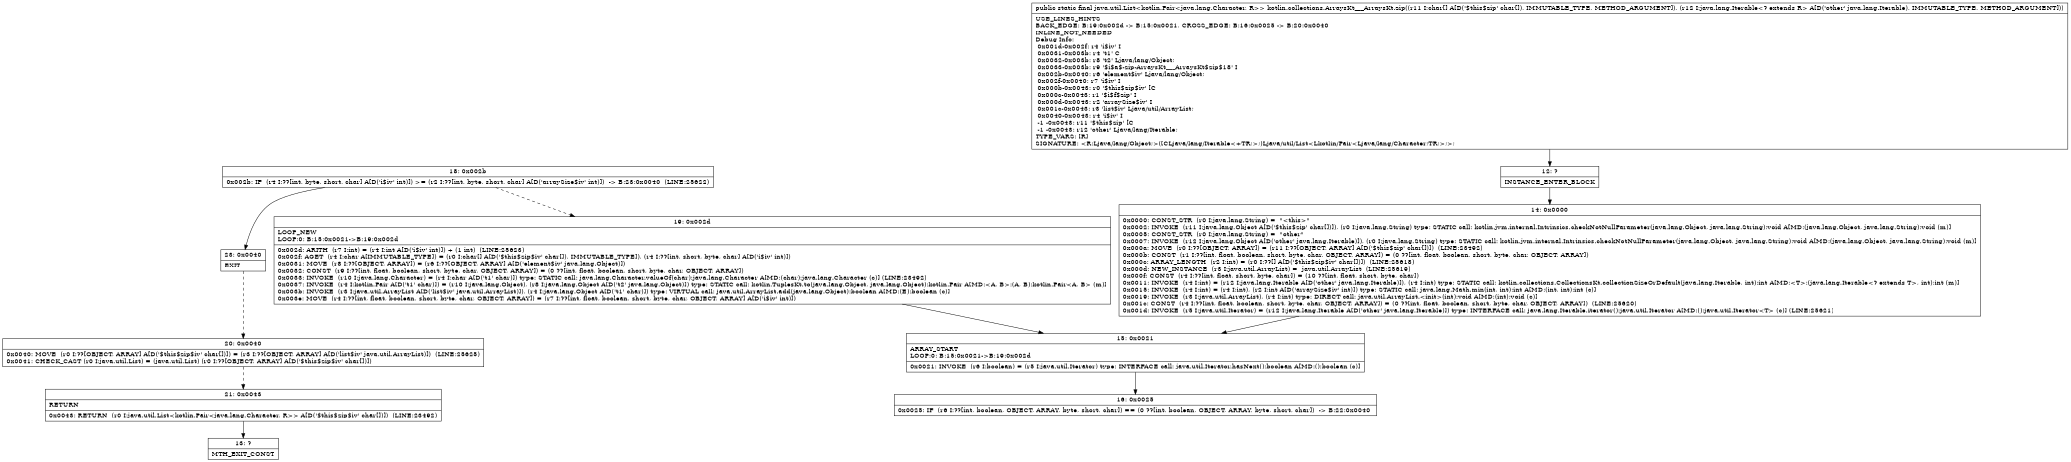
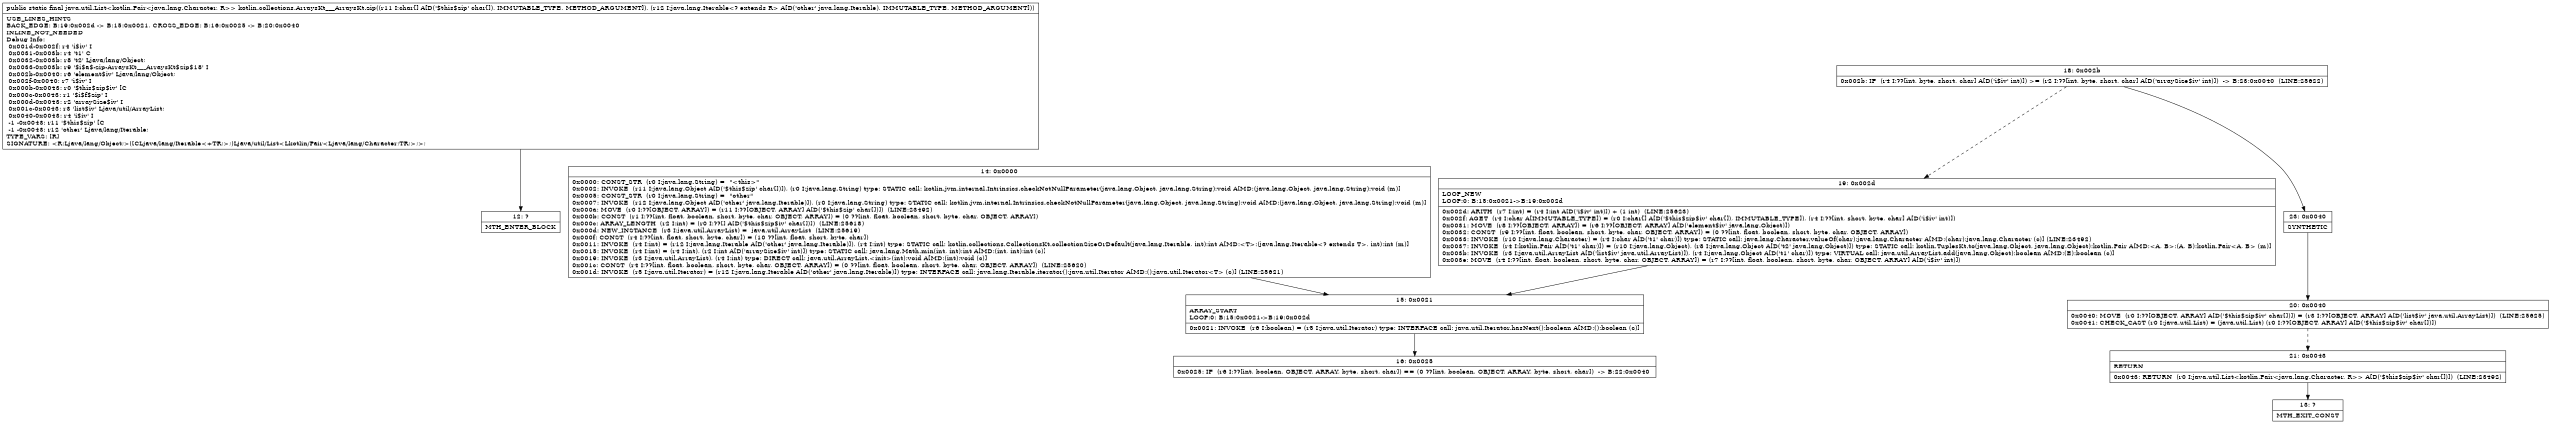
node "12: ?": text "INSTANCE_ENTER_BLOCK" -> "MTH_ENTER_BLOCK"
edge "12: ?" -> "14: 0x0000": removed
node "23: 0x0040": text "EXIT" -> "SYNTHETIC"
edge "23: 0x0040" -> "20: 0x0040": style dashed -> solid
